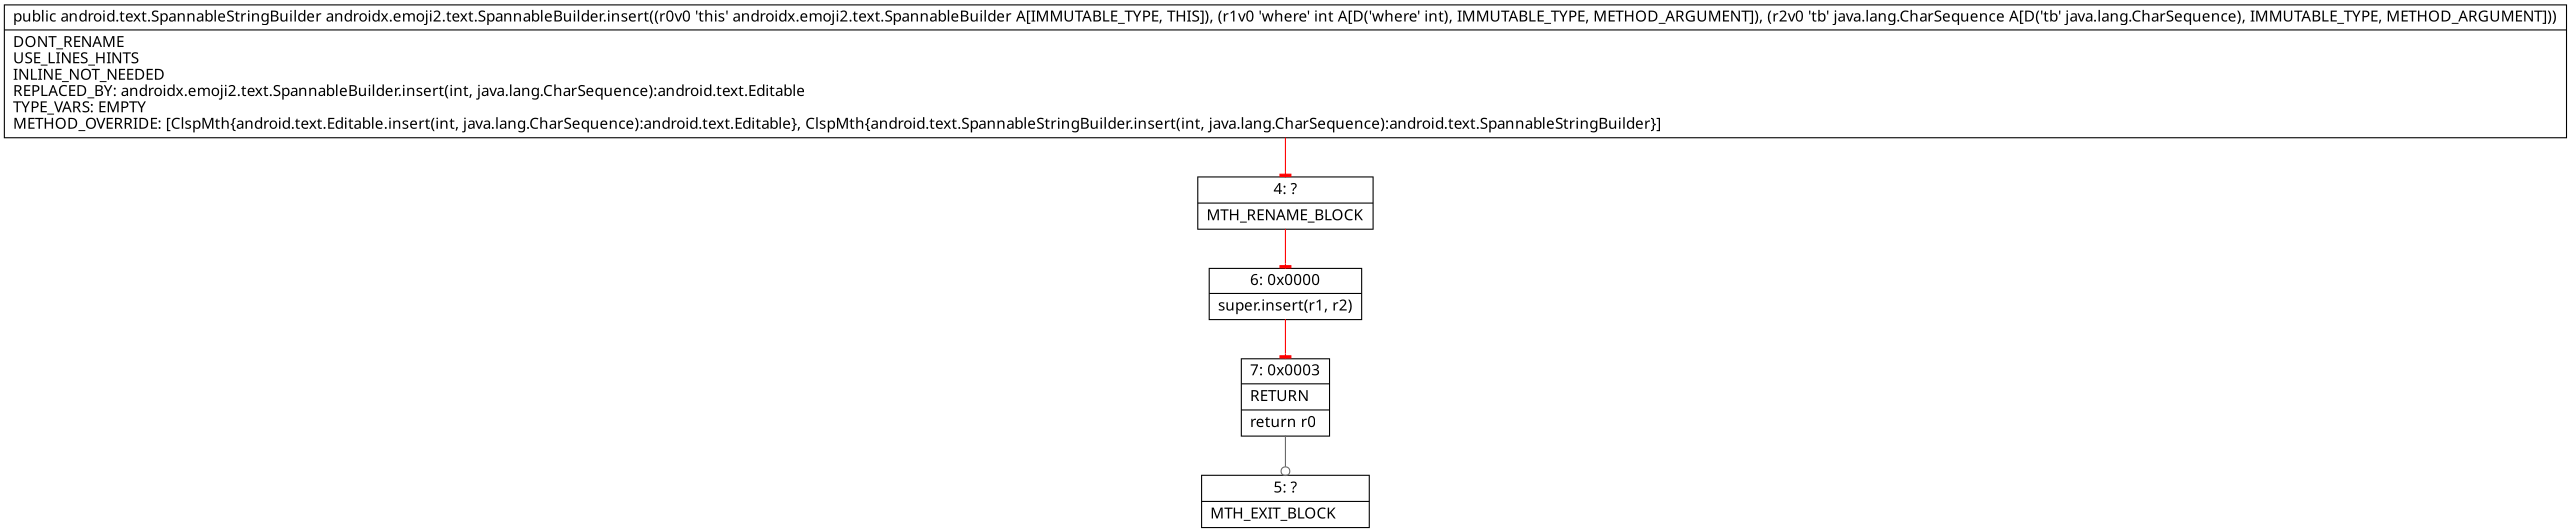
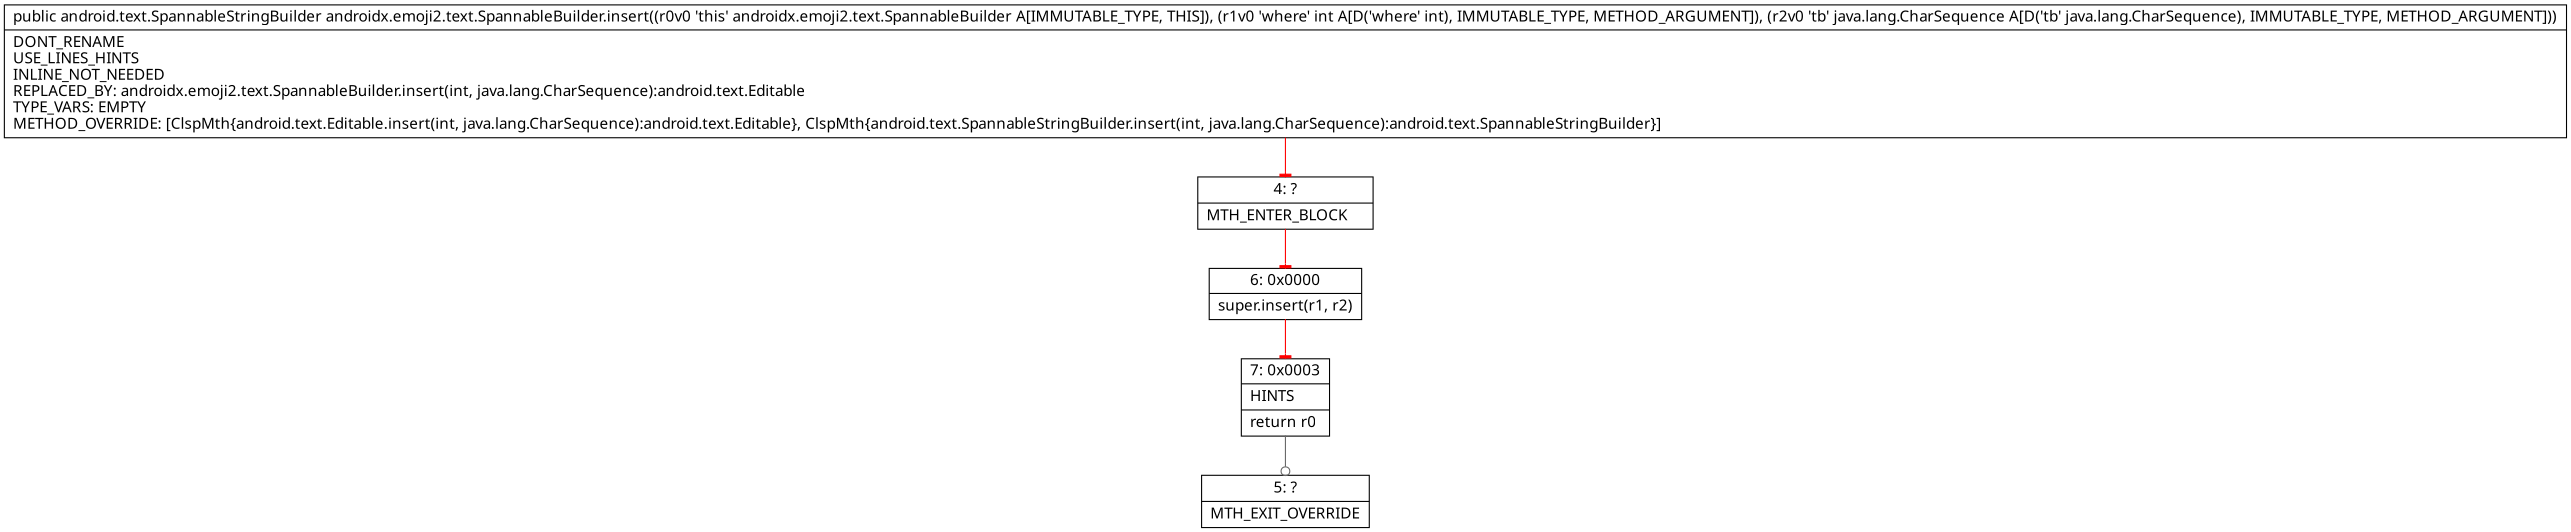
node "4: ?": text "MTH_RENAME_BLOCK" -> "MTH_ENTER_BLOCK"
node "7: 0x0003": text "RETURN" -> "HINTS"
node "5: ?": text "MTH_EXIT_BLOCK" -> "MTH_EXIT_OVERRIDE"
